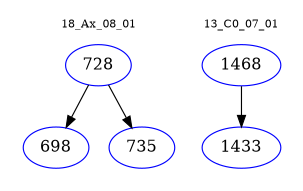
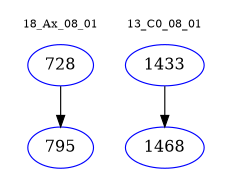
cluster "13_C0_07_01": label "13_C0_07_01" -> "13_C0_08_01"
edge "1468" -> "1433": reversed
node "698": removed
node "735": label "735" -> "795"
